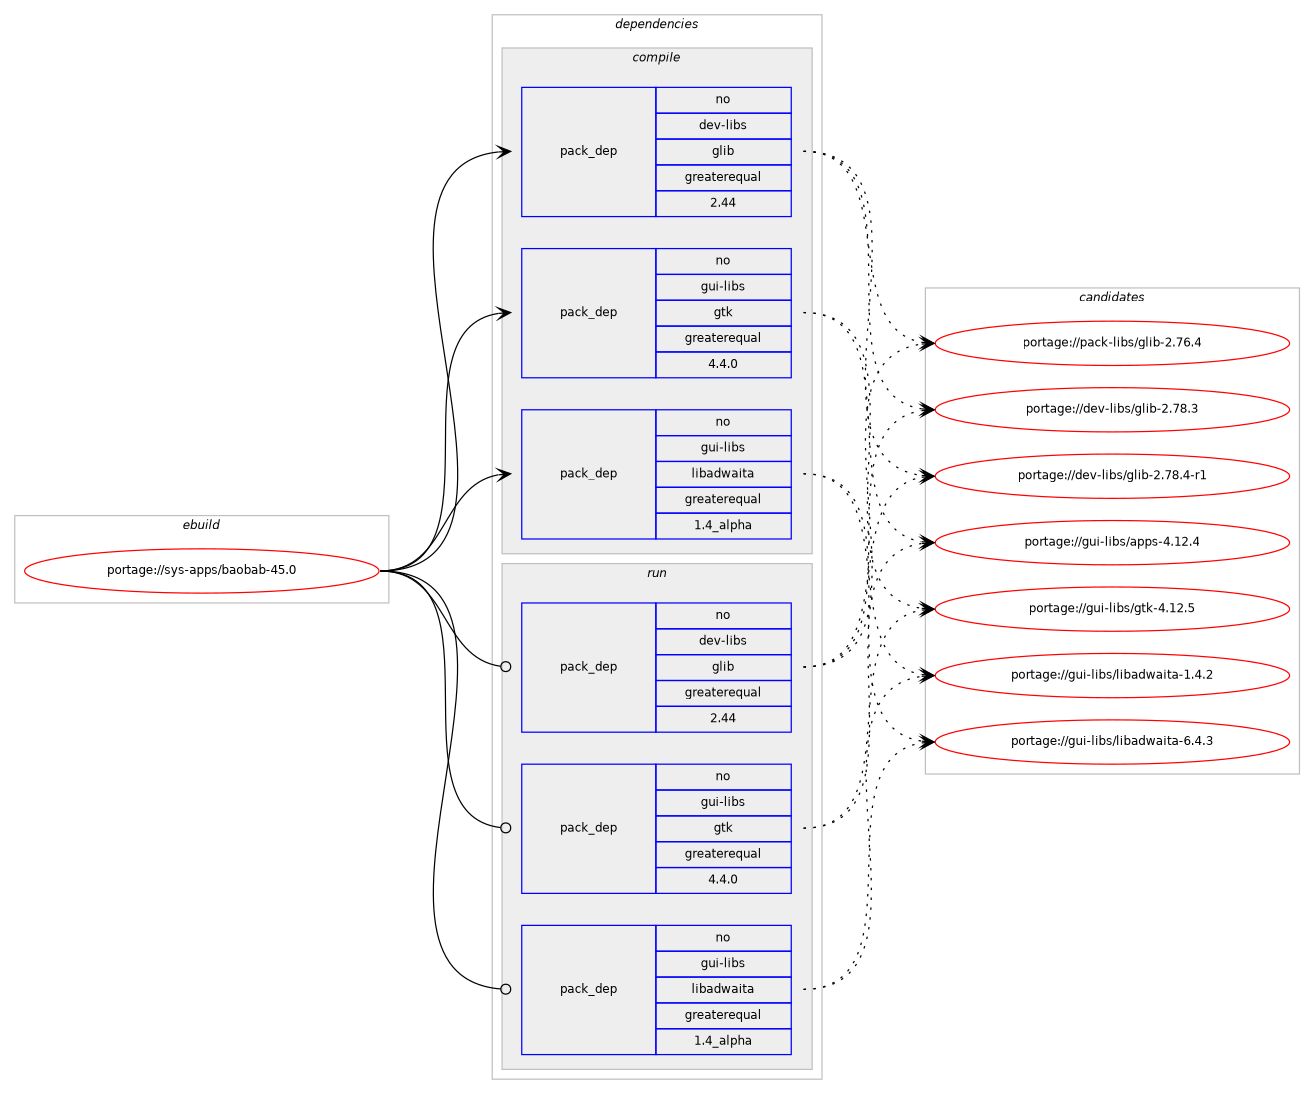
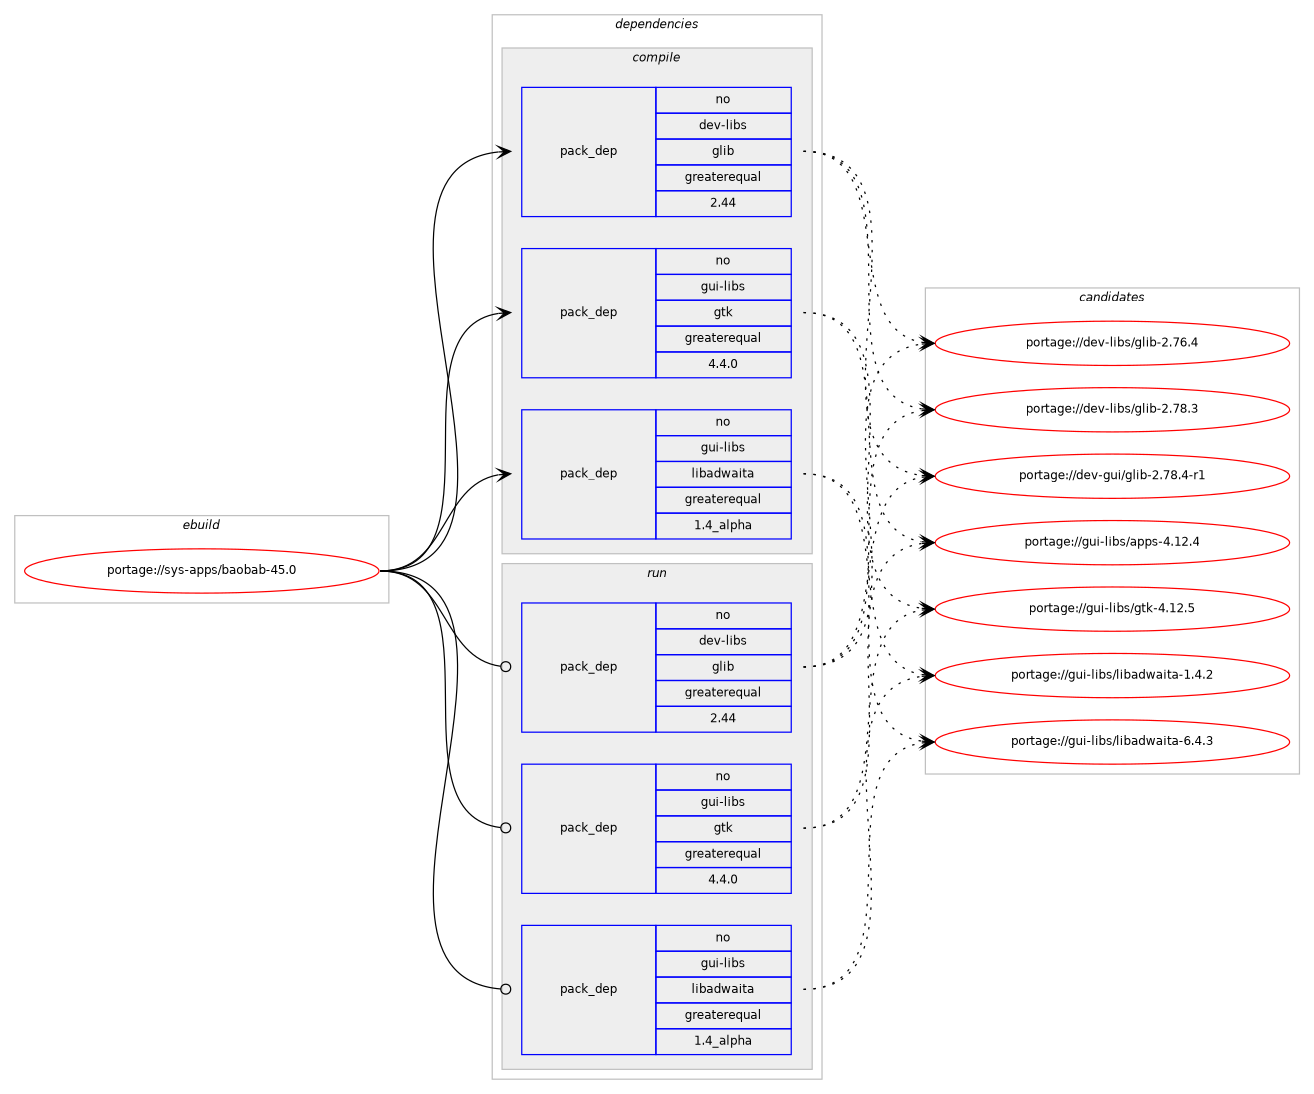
node "portage://pack-libs/glib-2.76.4": label "portage://pack-libs/glib-2.76.4" -> "portage://dev-libs/glib-2.76.4"
node "portage://dev-libs/glib-2.78.4-r1": label "portage://dev-libs/glib-2.78.4-r1" -> "portage://dev-gui/glib-2.78.4-r1"
